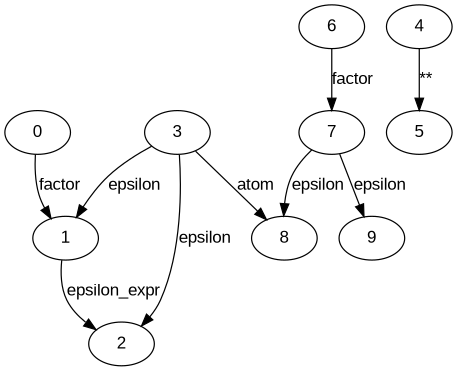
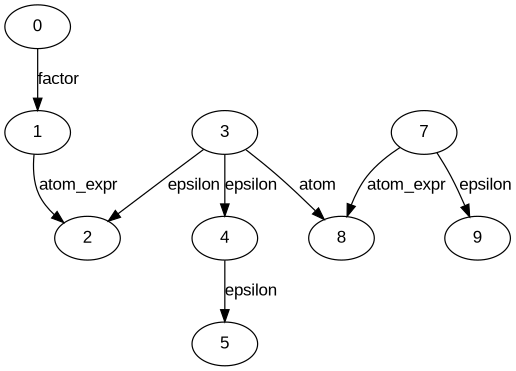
node "6": removed
edge "4" -> "5": label "**" -> "epsilon"
edge "3" -> "1": now "3" -> "4"
edge "7" -> "8": label "epsilon" -> "atom_expr"
edge "1" -> "2": label "epsilon_expr" -> "atom_expr"
